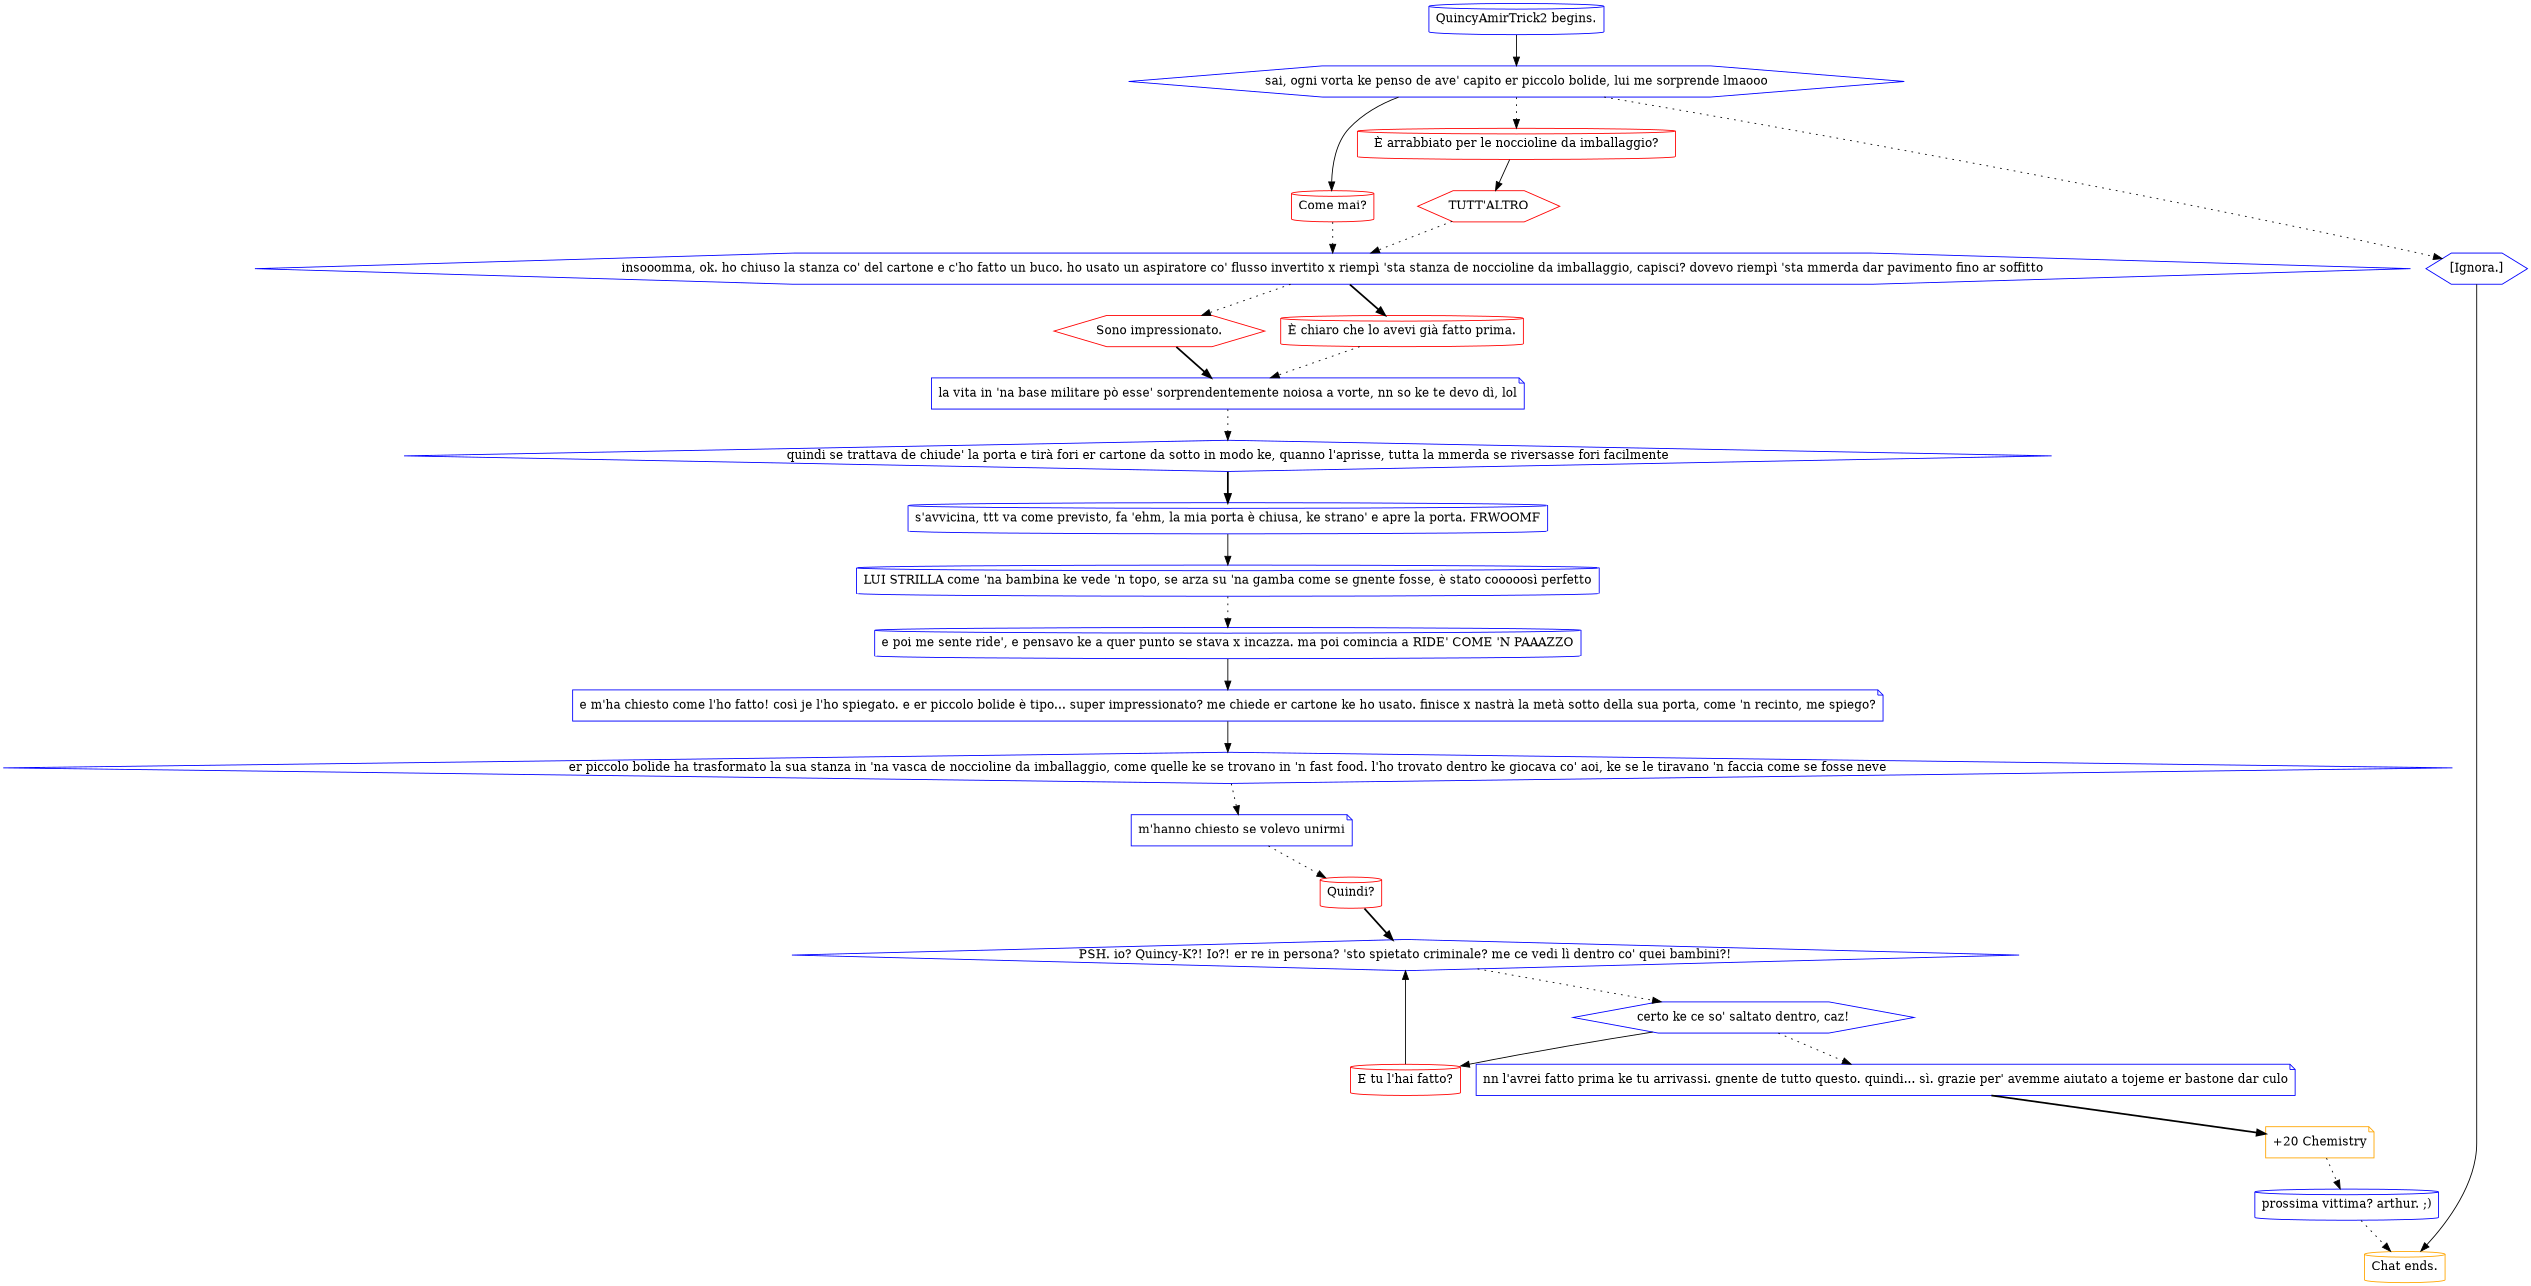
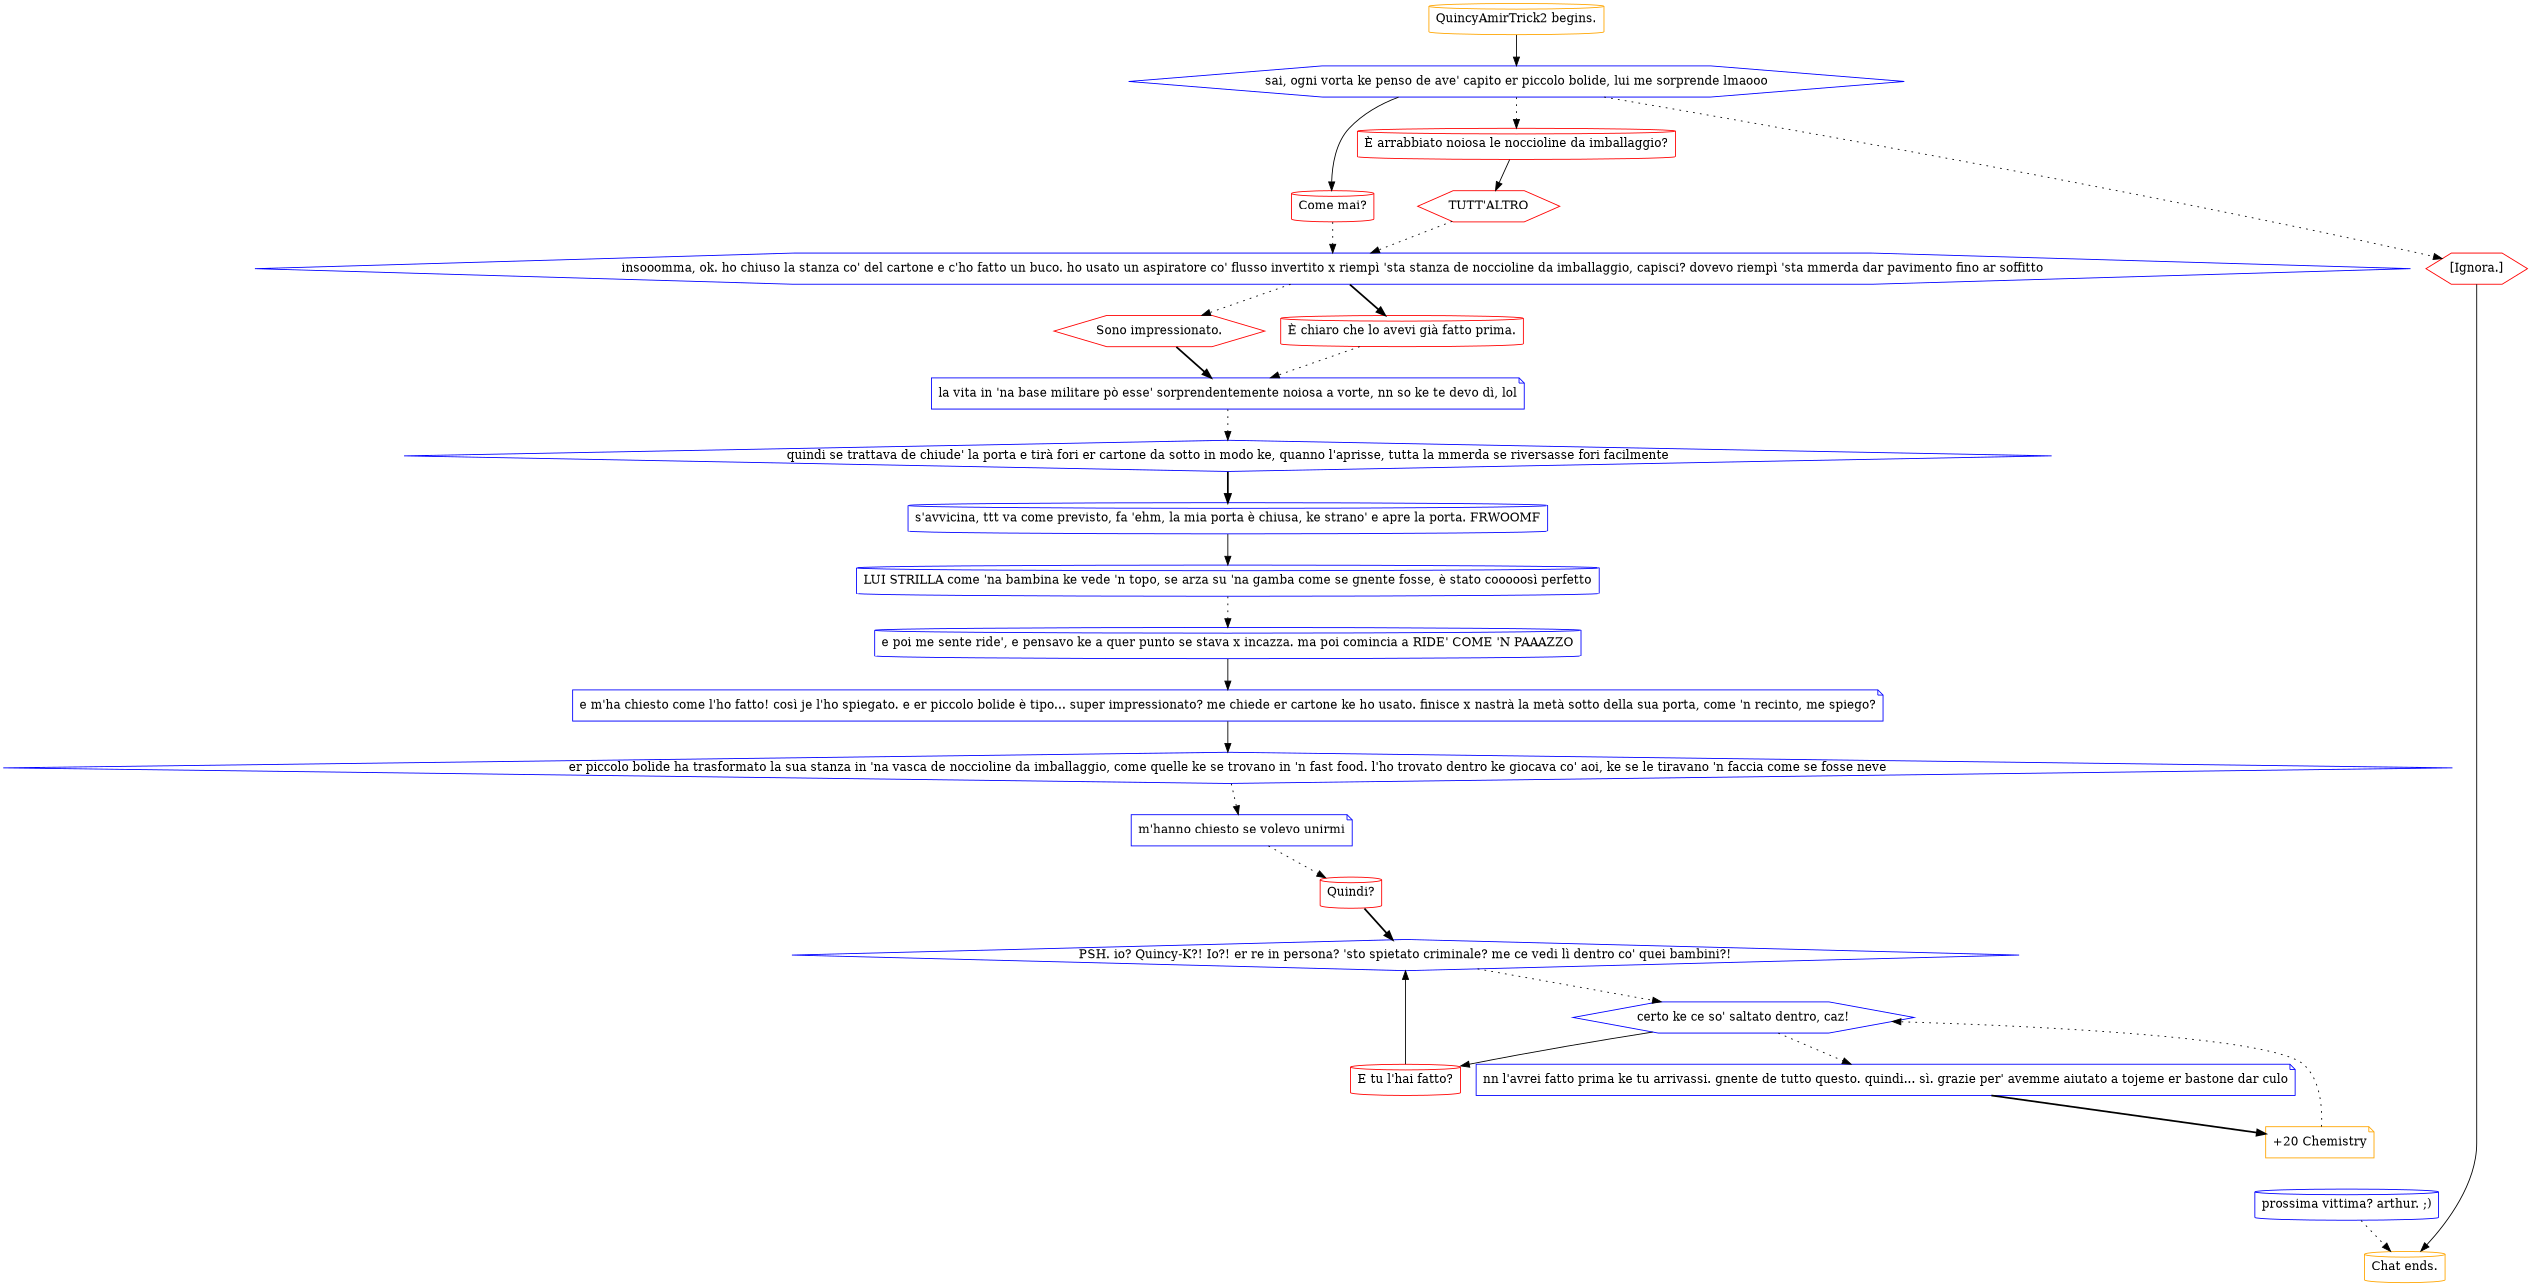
node "QuincyAmirTrick2 begins.": color blue -> orange
node "È arrabbiato per le noccioline da imballaggio?": label "È arrabbiato per le noccioline da imballaggio?" -> "È arrabbiato noiosa le noccioline da imballaggio?"
node "[Ignora.]": color blue -> red
edge "+20 Chemistry" -> "prossima vittima? arthur. ;)": now "+20 Chemistry" -> "certo ke ce so' saltato dentro, caz!"
